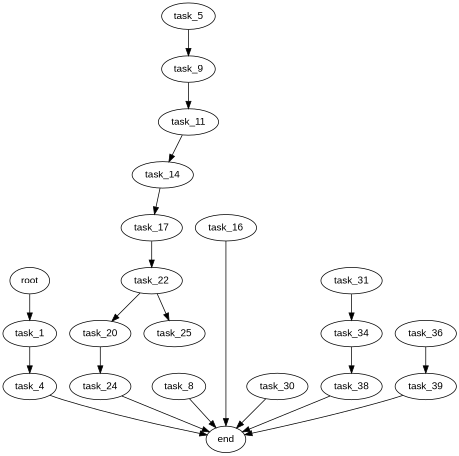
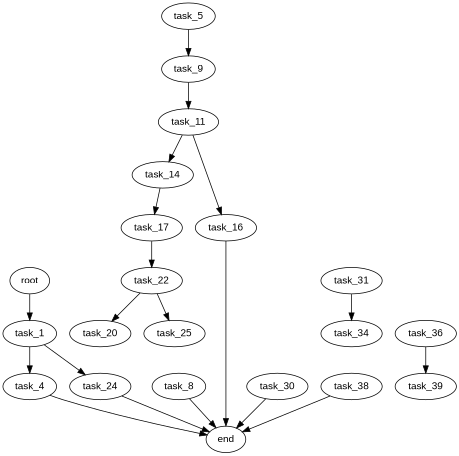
edge "task_11" -> "task_16": added
edge "task_20" -> "task_24": now "task_1" -> "task_24"
edge "task_34" -> "task_38": removed
edge "task_39" -> "end": removed
